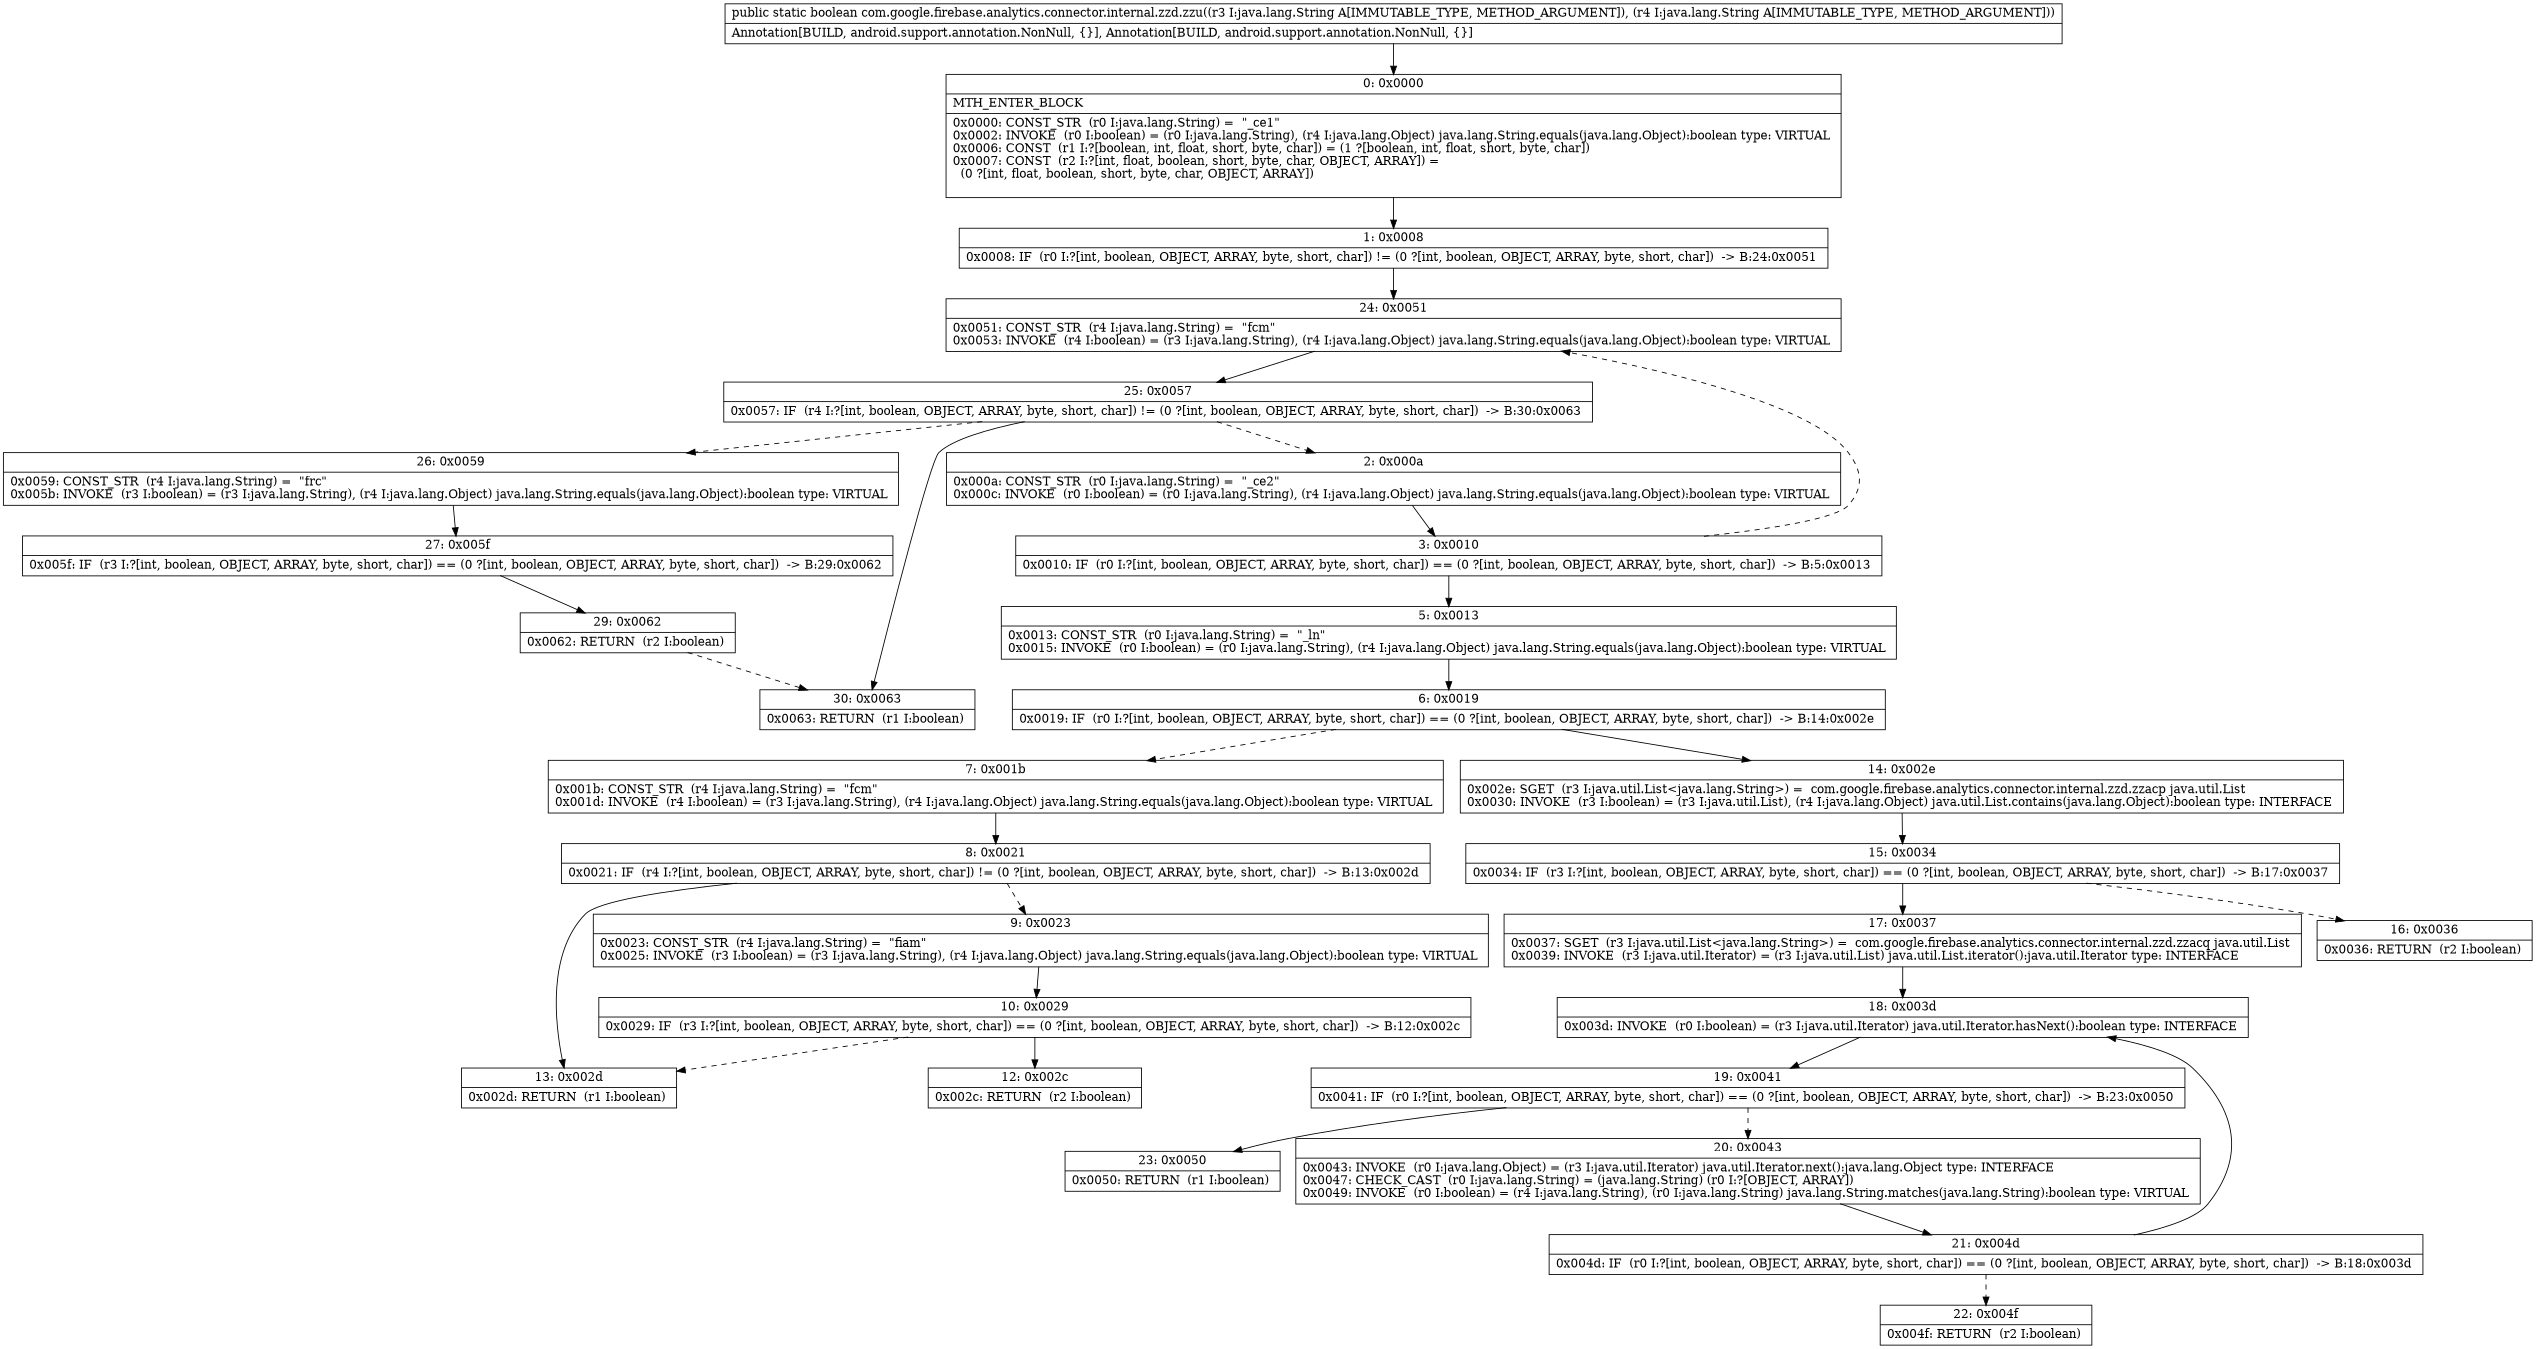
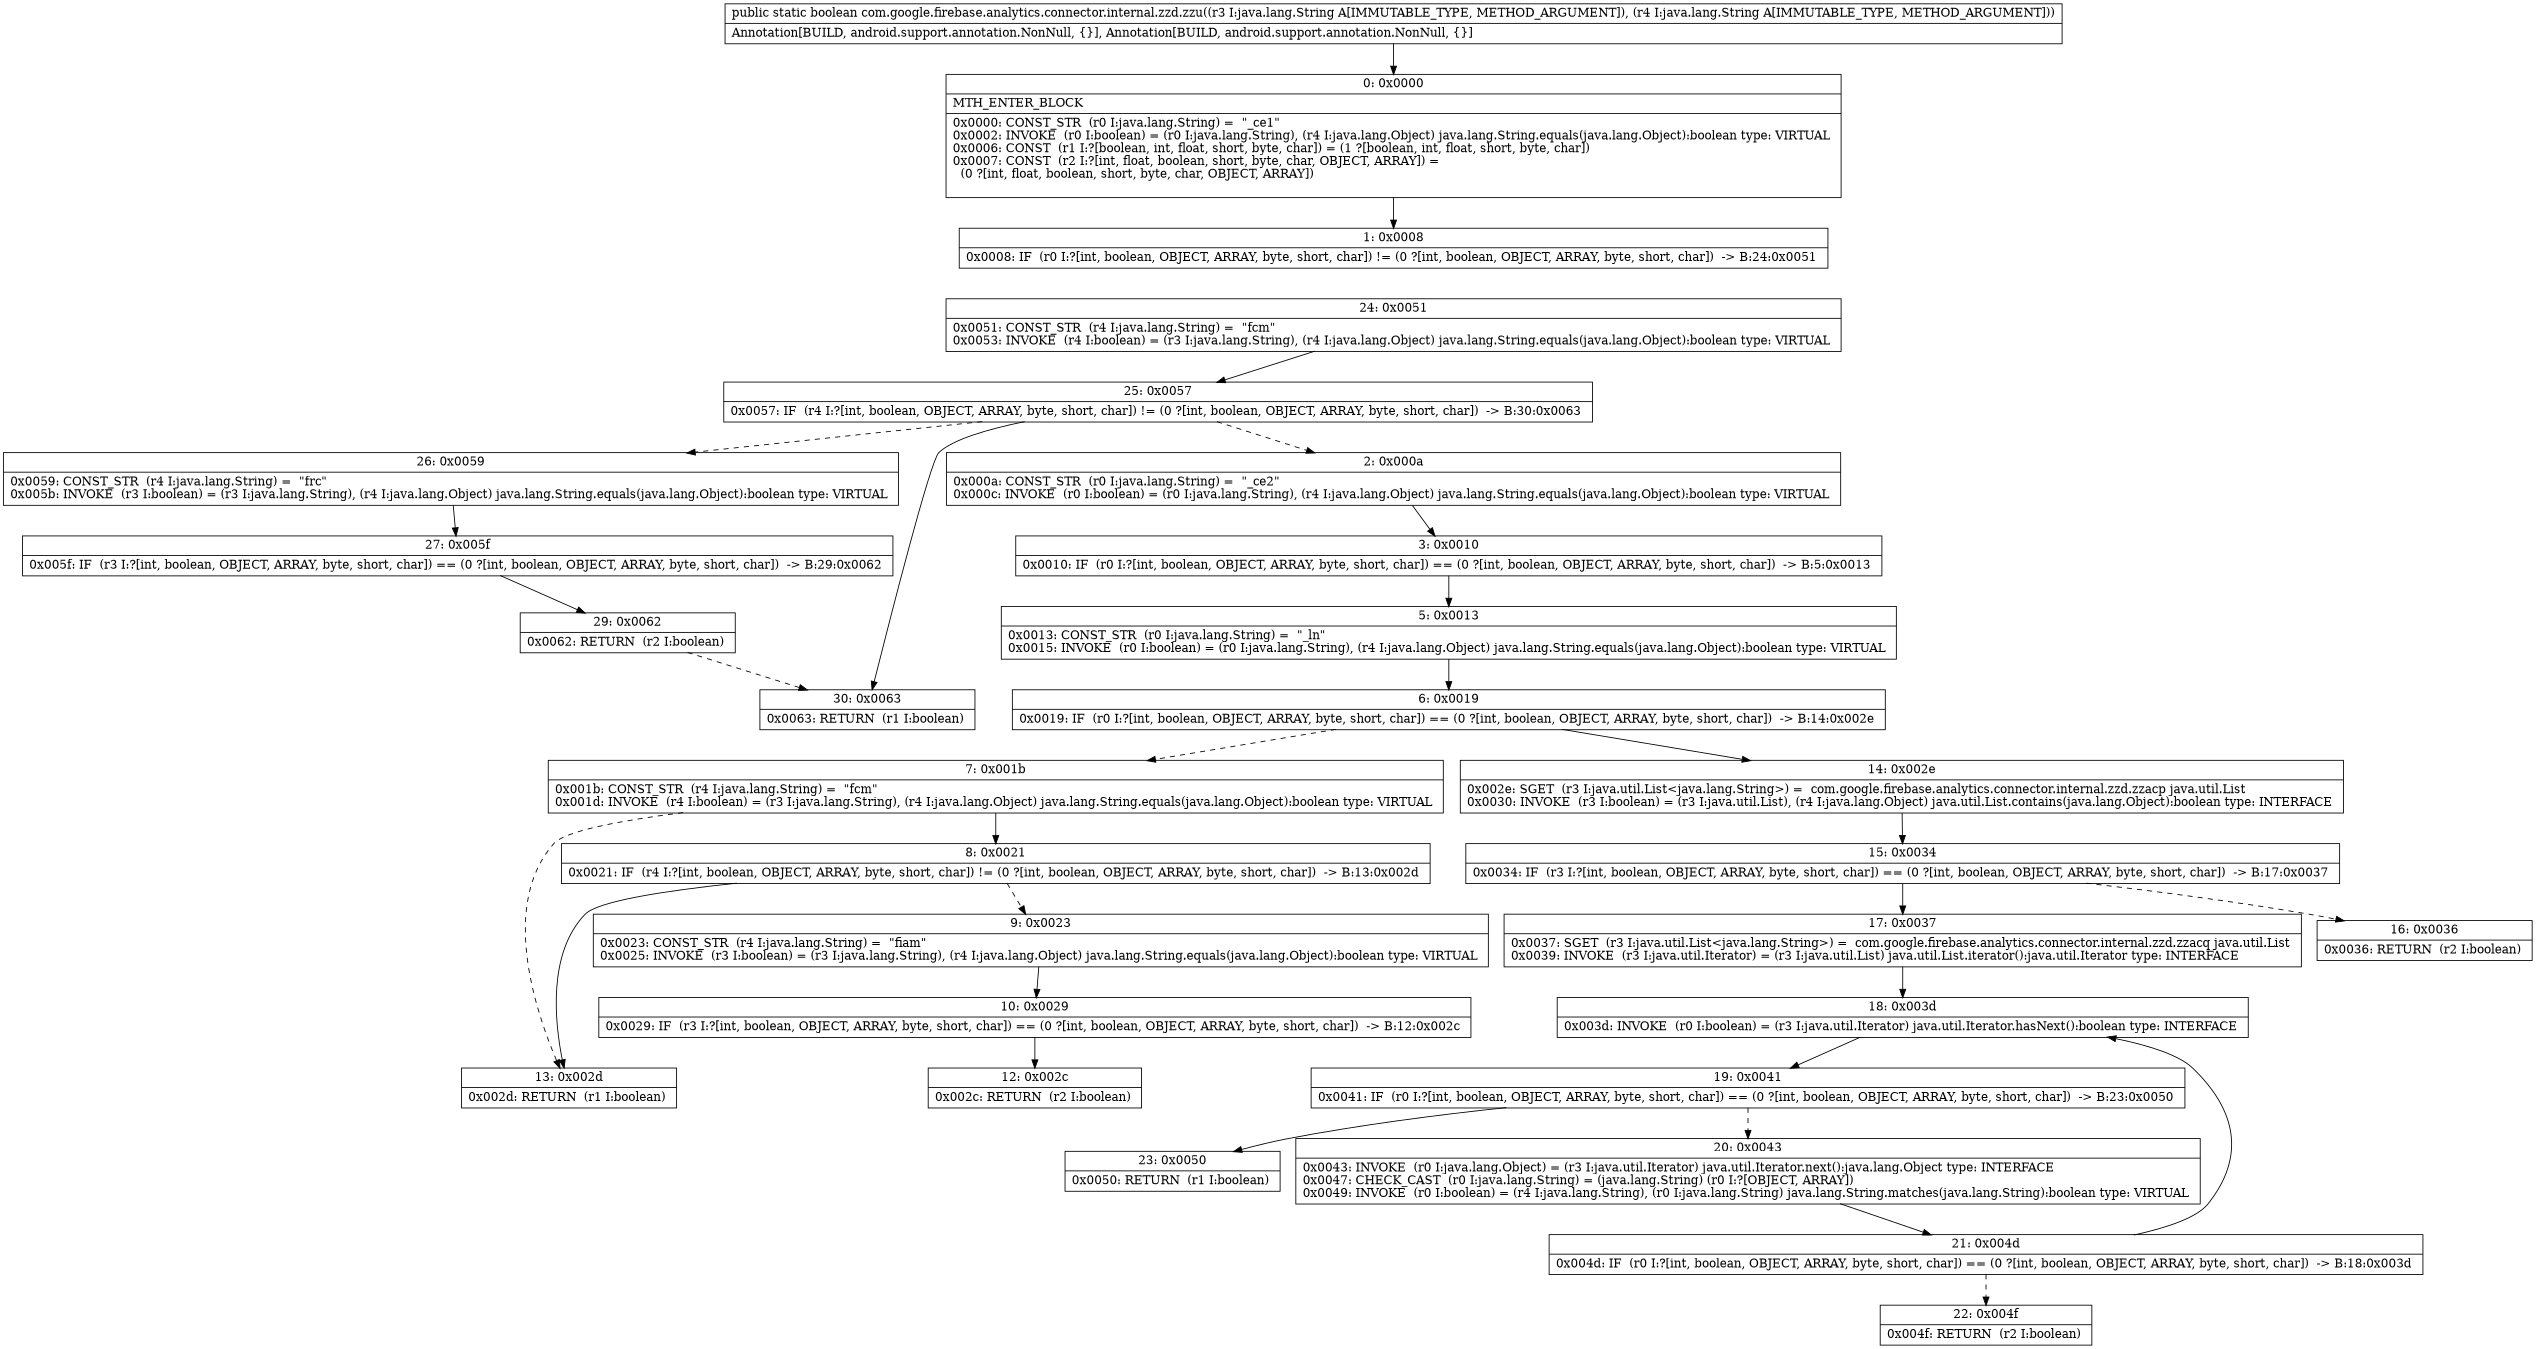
edge "1: 0x0008" -> "24: 0x0051": removed
edge "3: 0x0010" -> "24: 0x0051": removed
edge "10: 0x0029" -> "13: 0x002d": now "7: 0x001b" -> "13: 0x002d"
